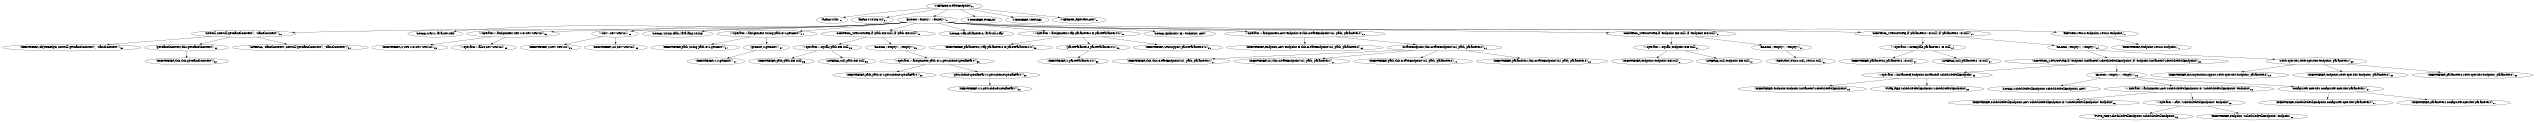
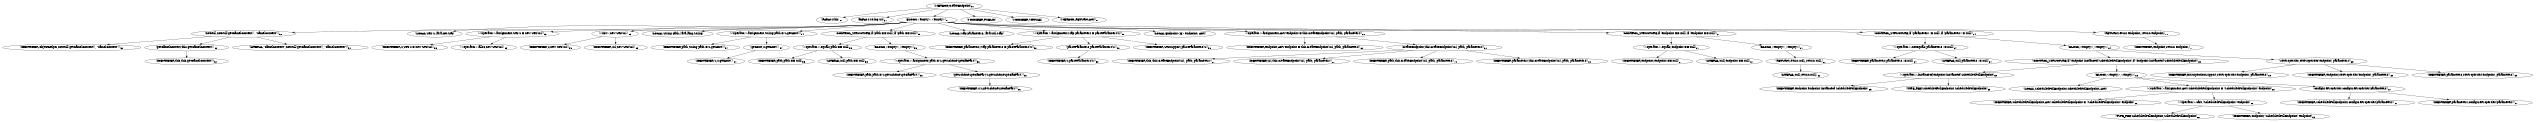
node "(LITERAL,null,return null;)": added
node "(<operator>.cast,(ScheduledPollEndpoint) endpoint)": text "63" -> "66"
